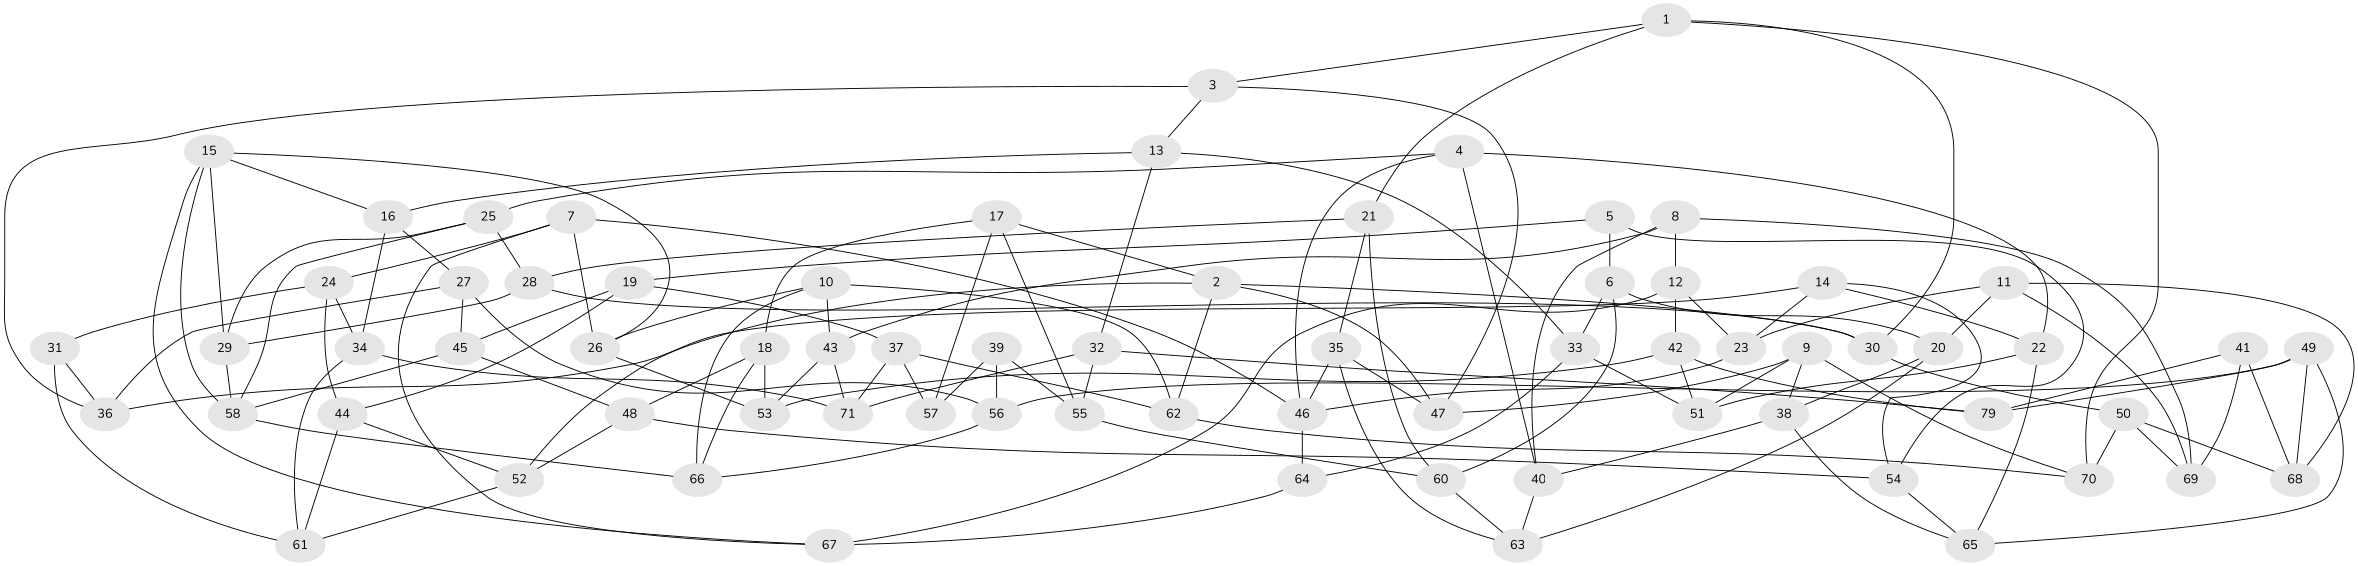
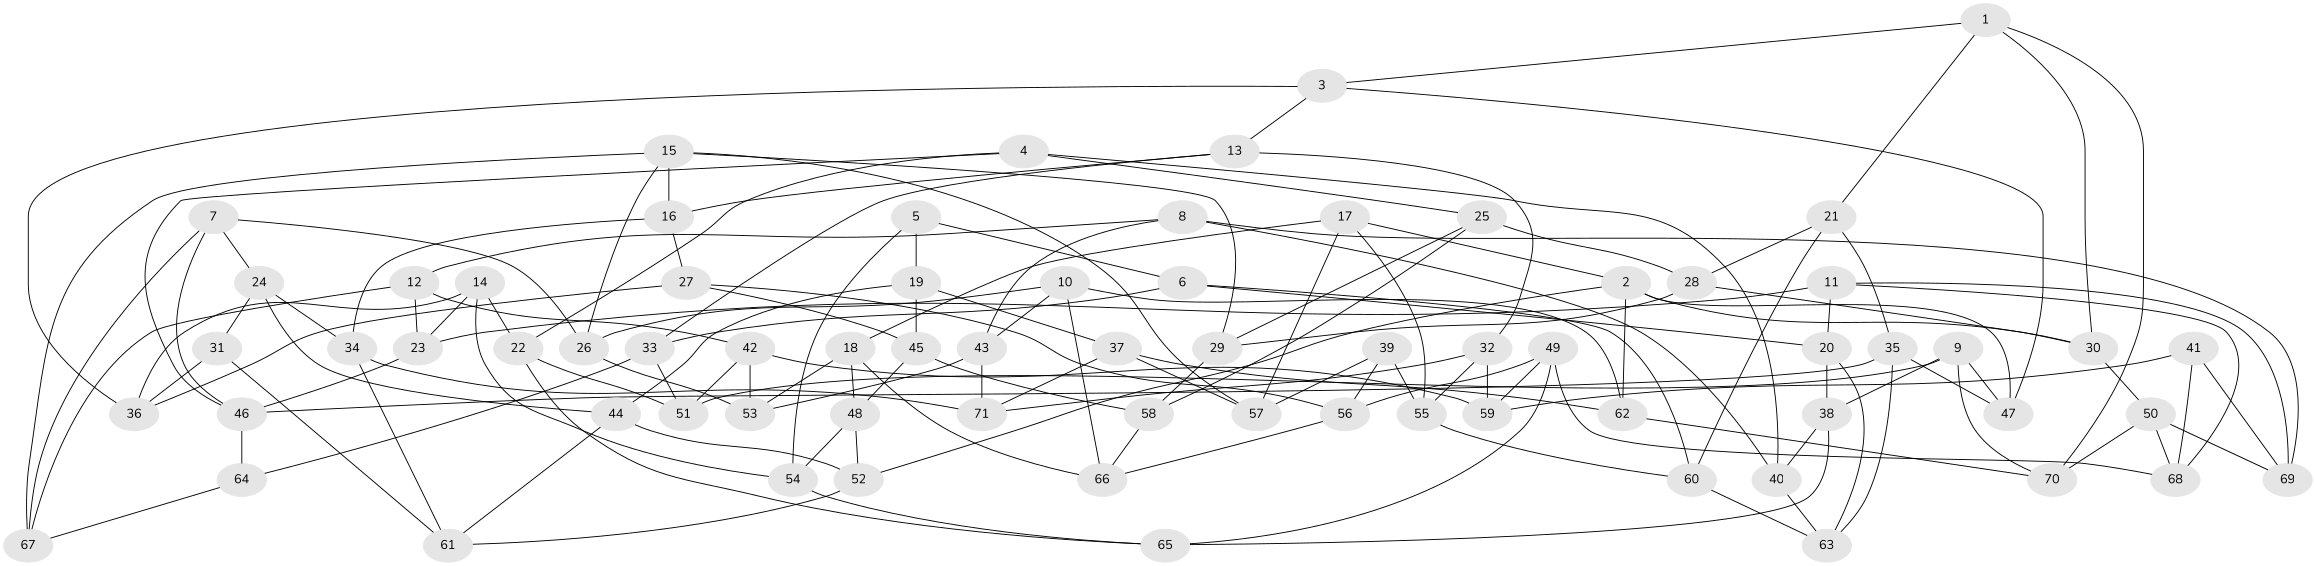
edge "15" -- "58": now "15" -- "57"
node "79": label "79" -> "59"
